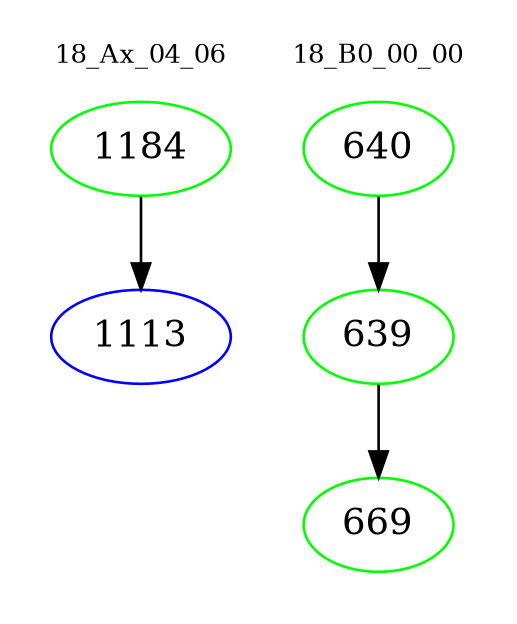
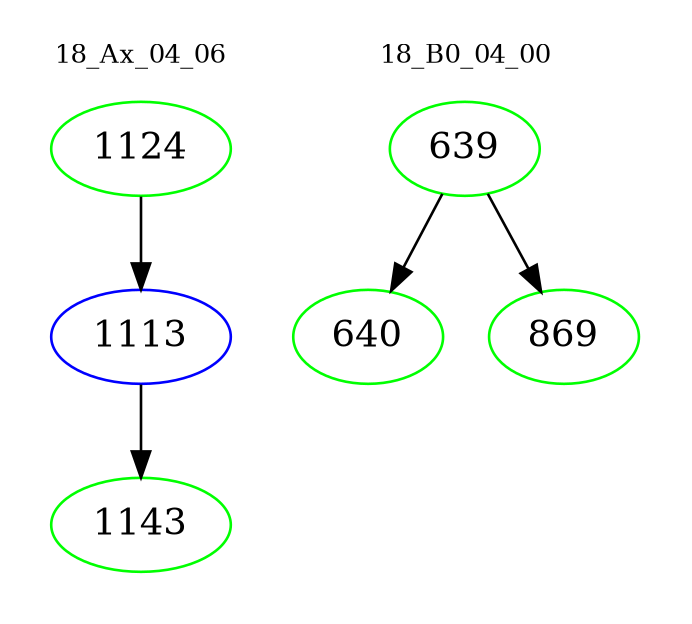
cluster "18_B0_00_00": label "18_B0_00_00" -> "18_B0_04_00"
node "1184": label "1184" -> "1124"
edge "640" -> "639": reversed
node "1143": added
node "669": label "669" -> "869"
